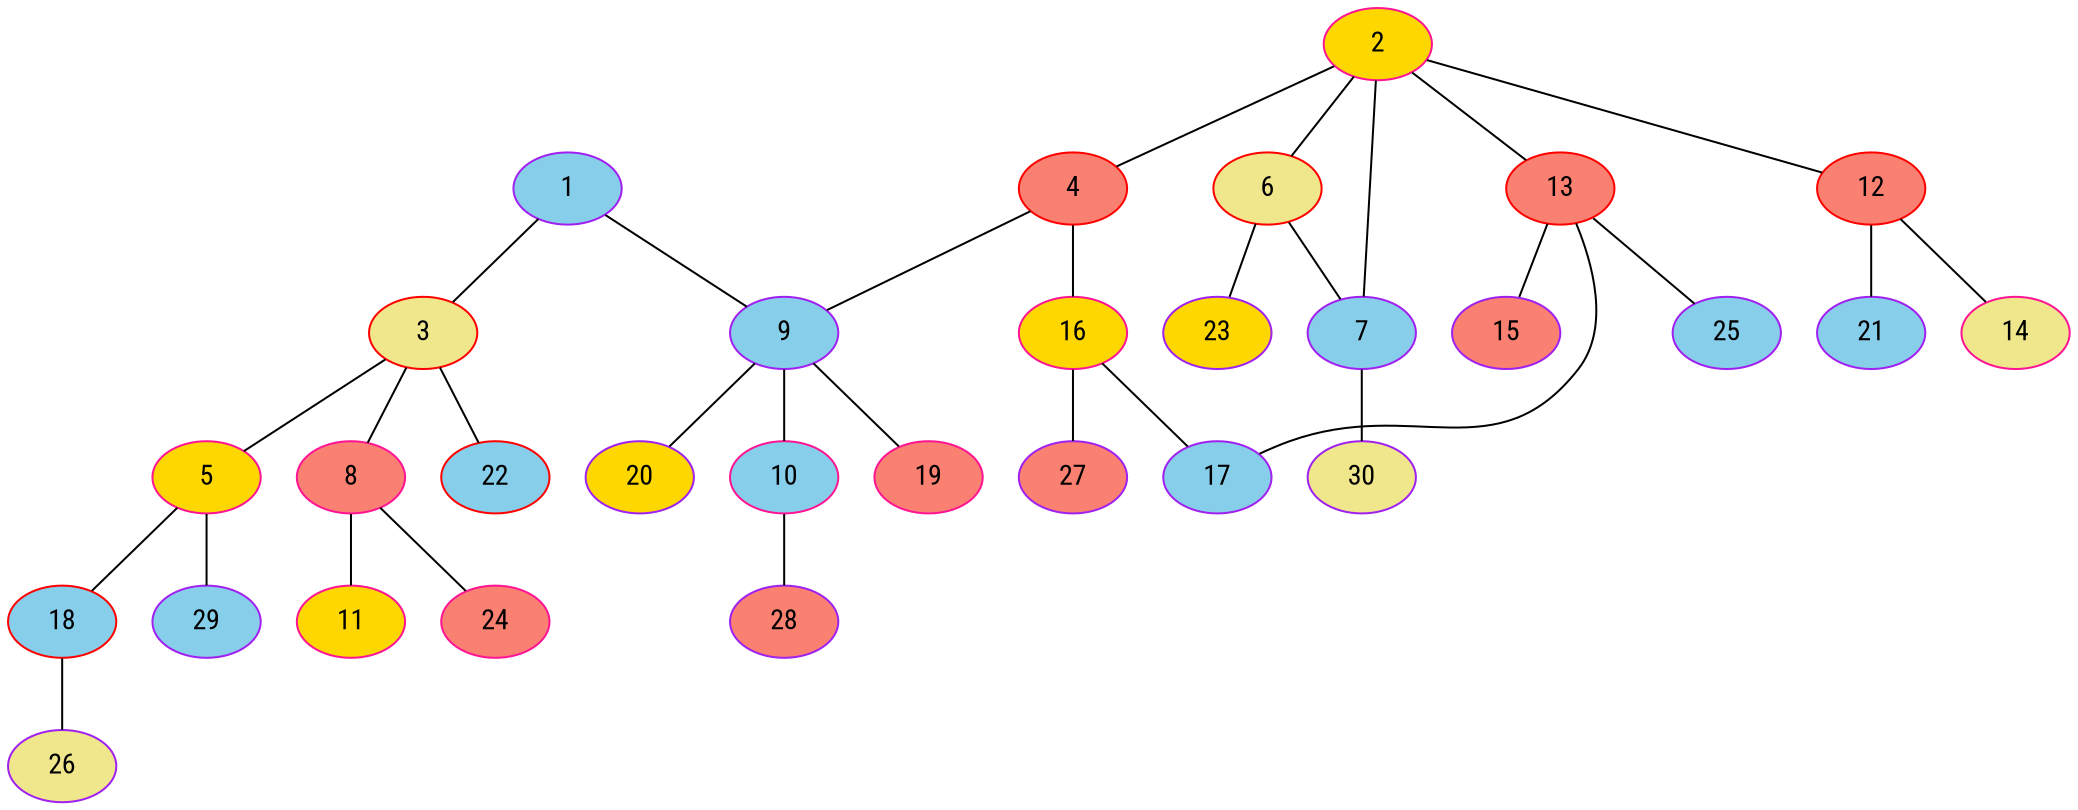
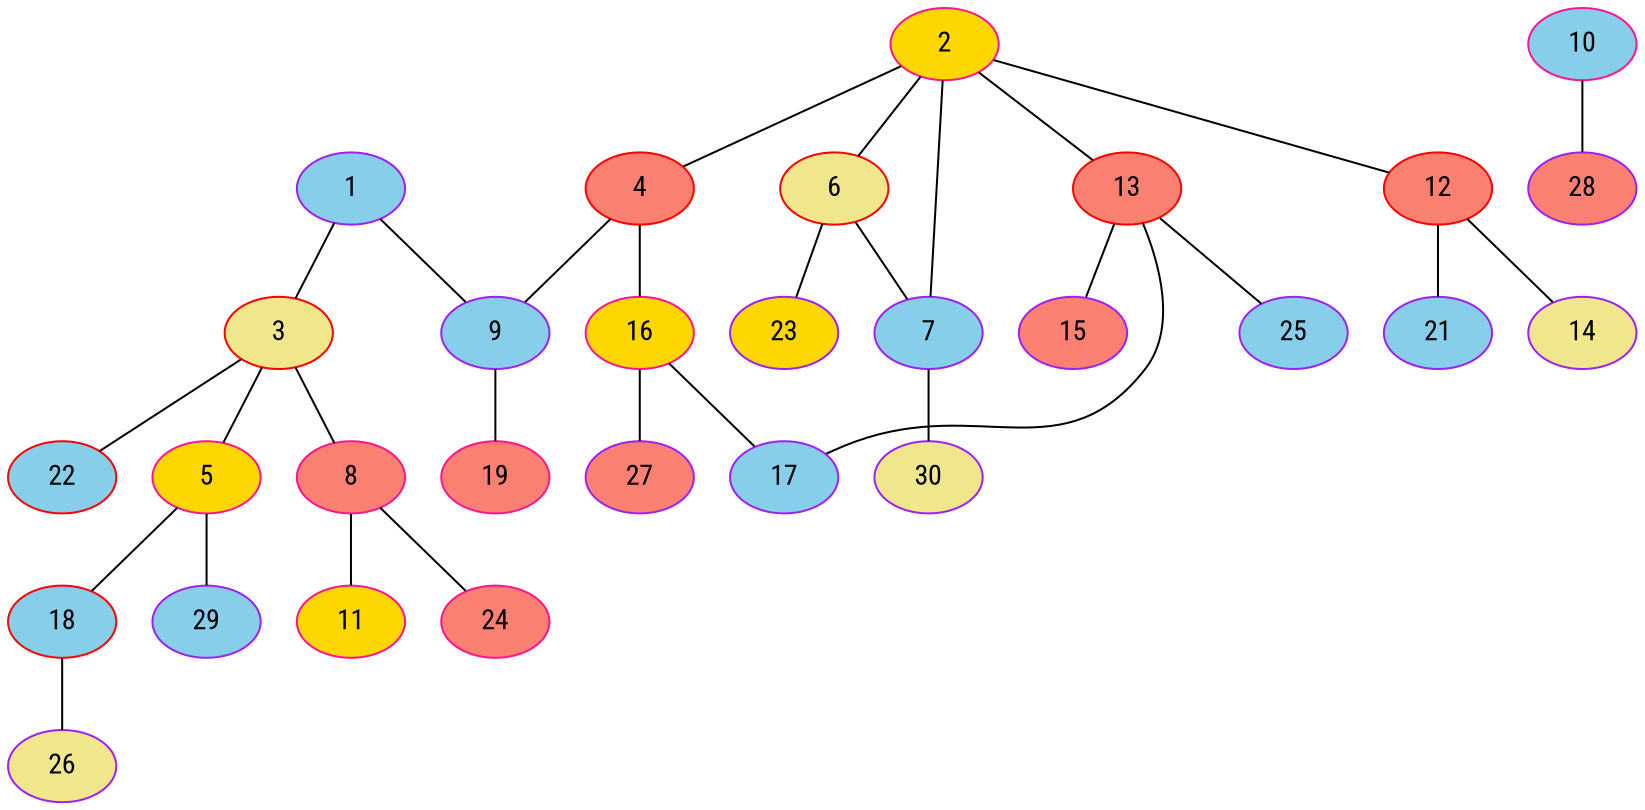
node "14": color deeppink -> purple
edge "9" -- "10": removed
node "20": removed
